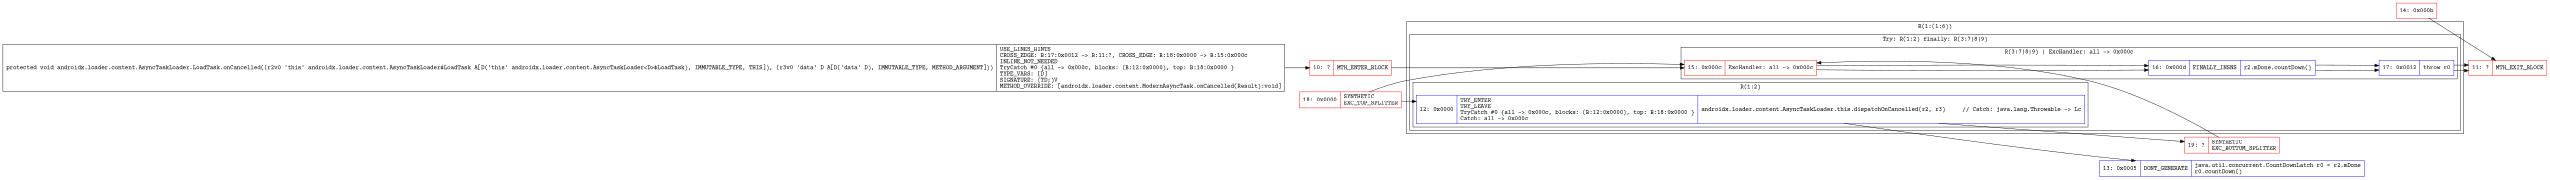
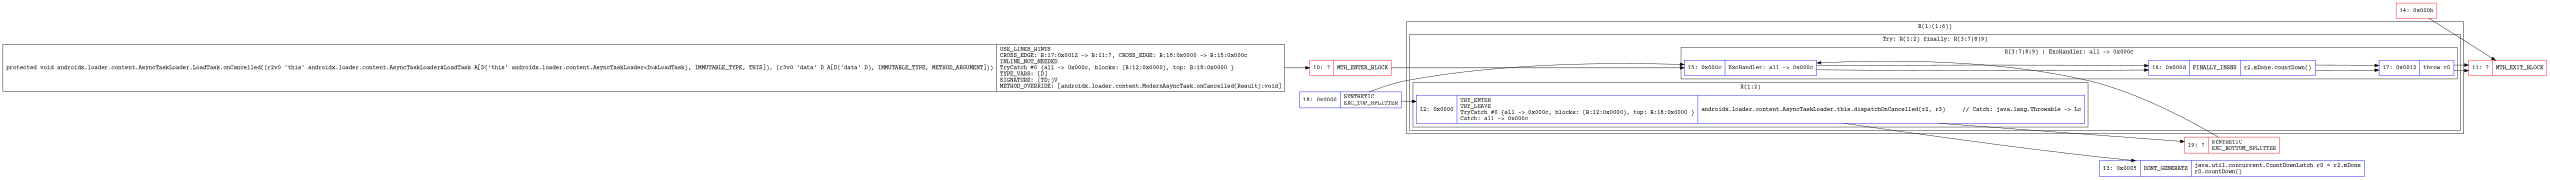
node "15: 0x000c": color red -> blue
node "18: 0x0000": color red -> blue
